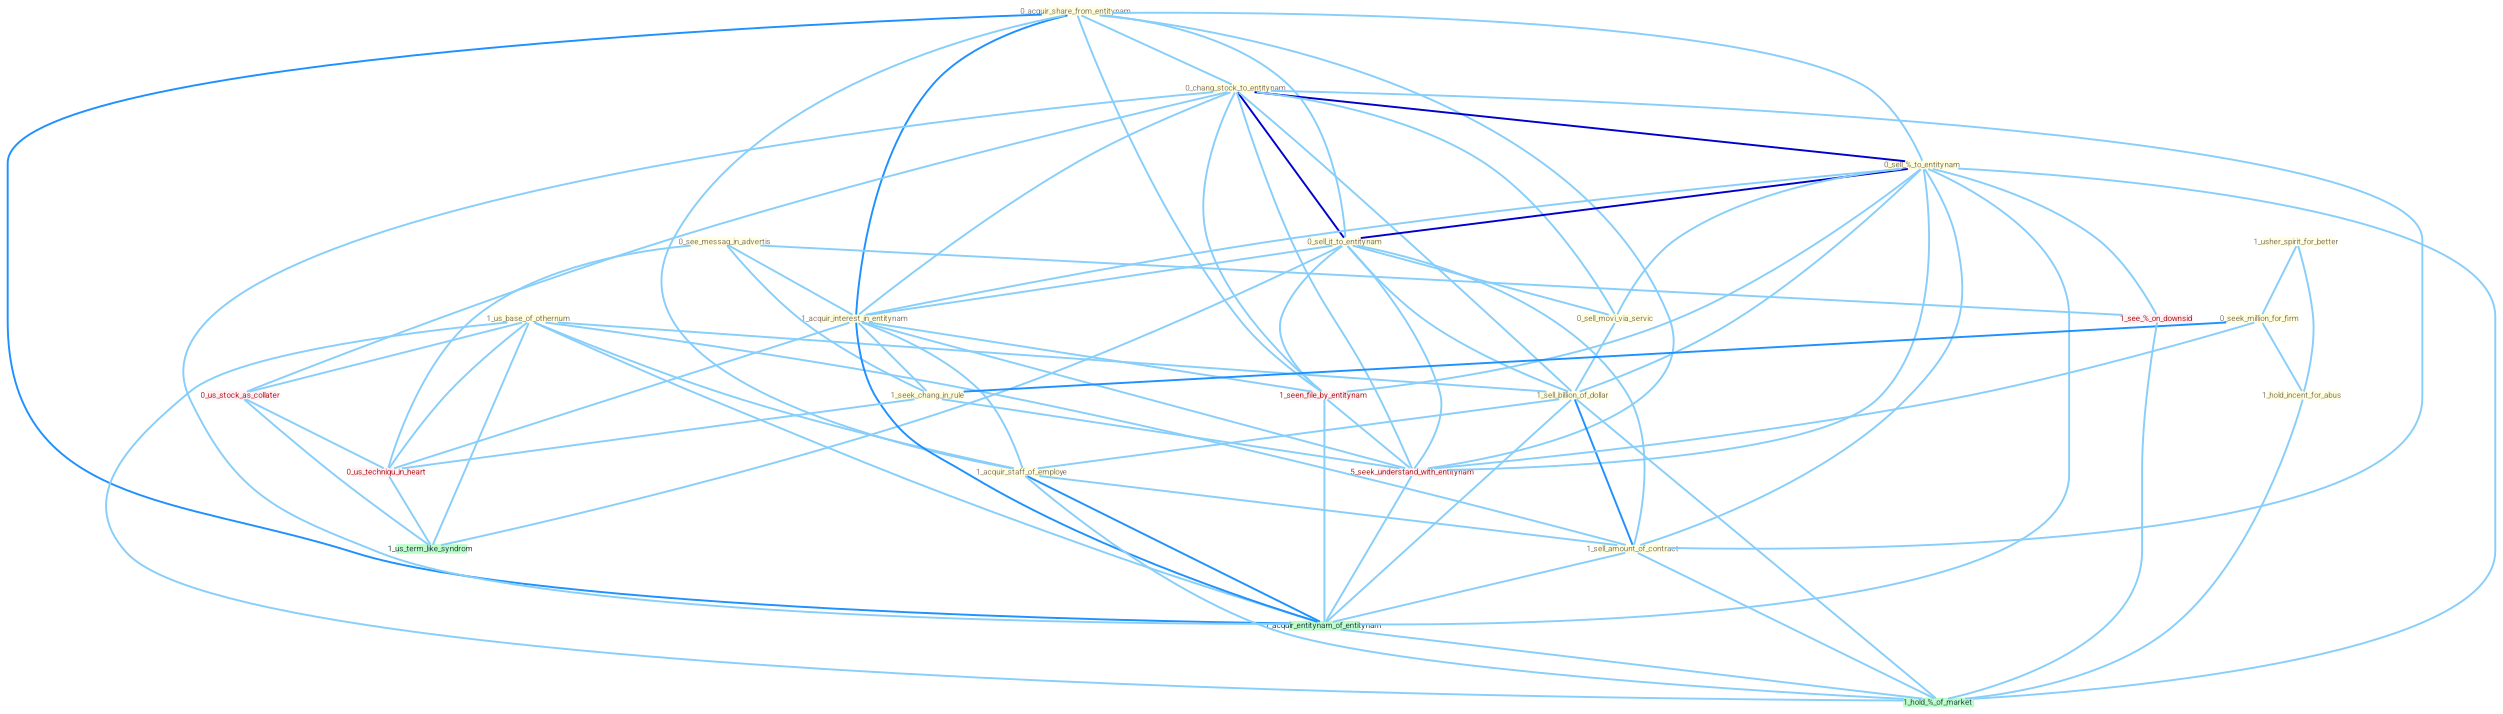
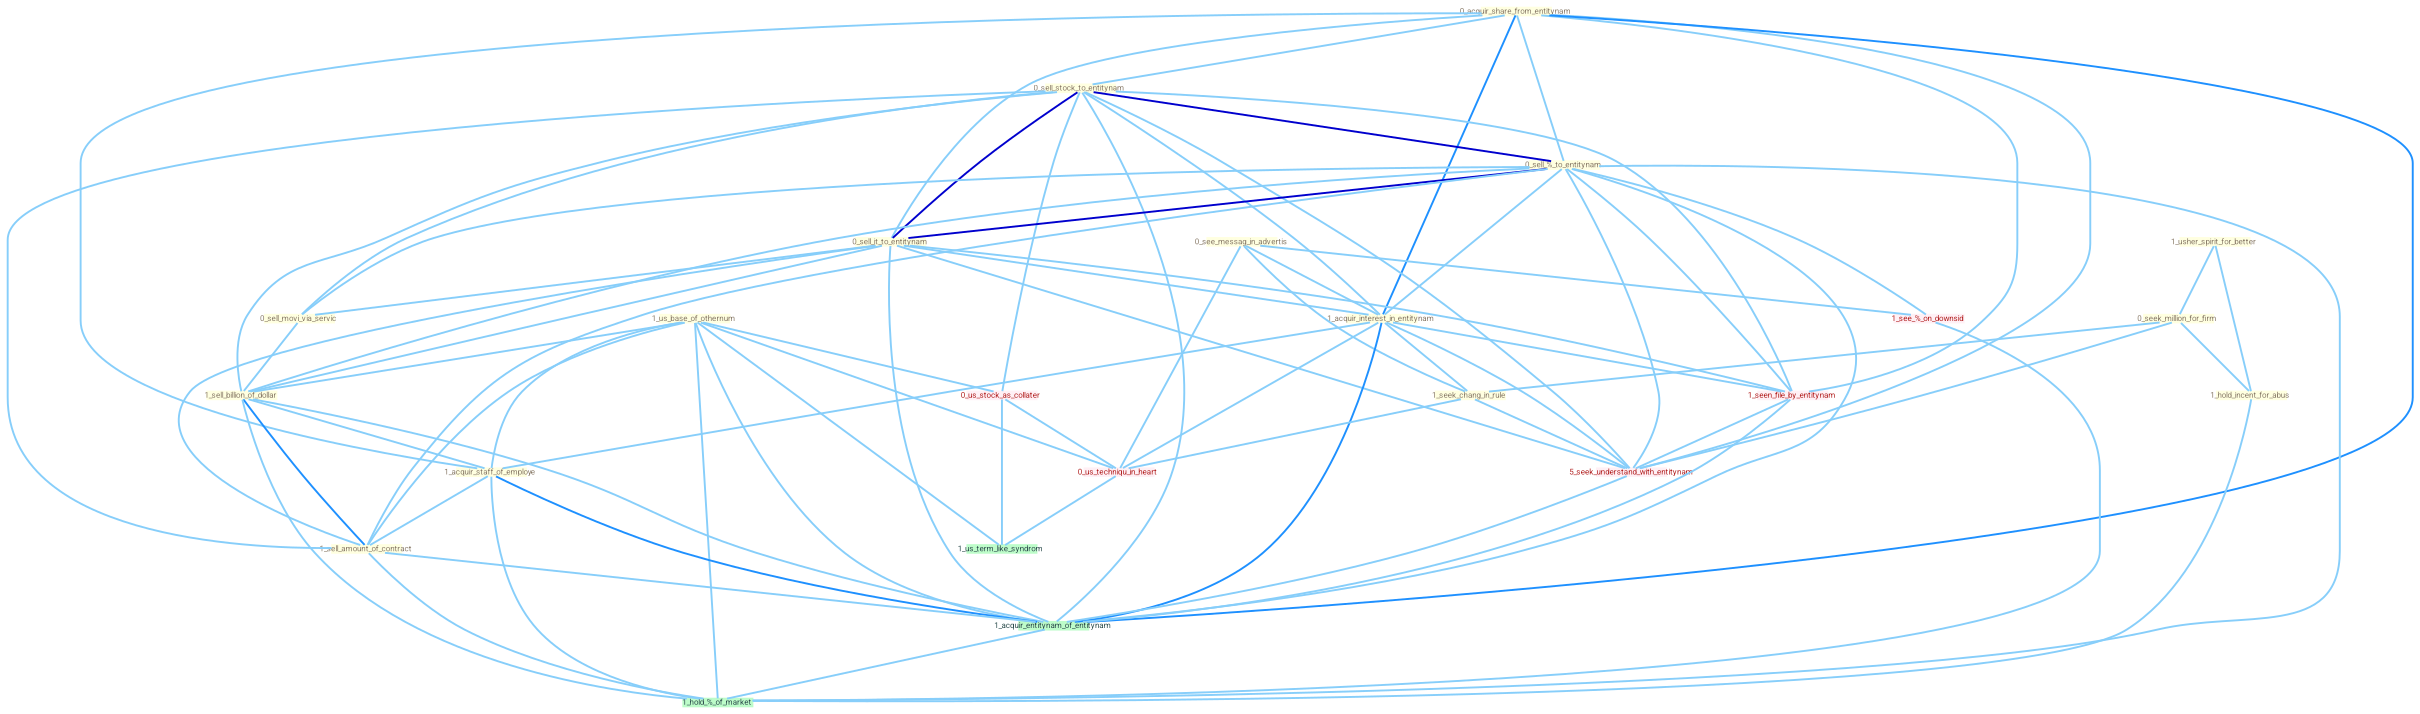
node "0_chang_stock_to_entitynam": label "0_chang_stock_to_entitynam" -> "0_sell_stock_to_entitynam"
edge "0_seek_million_for_firm" -- "1_seek_chang_in_rule": color #1e90ff -> #87cefa
edge "0_sell_it_to_entitynam" -- "1_us_term_like_syndrom": now "0_sell_it_to_entitynam" -- "1_acquir_entitynam_of_entitynam"
